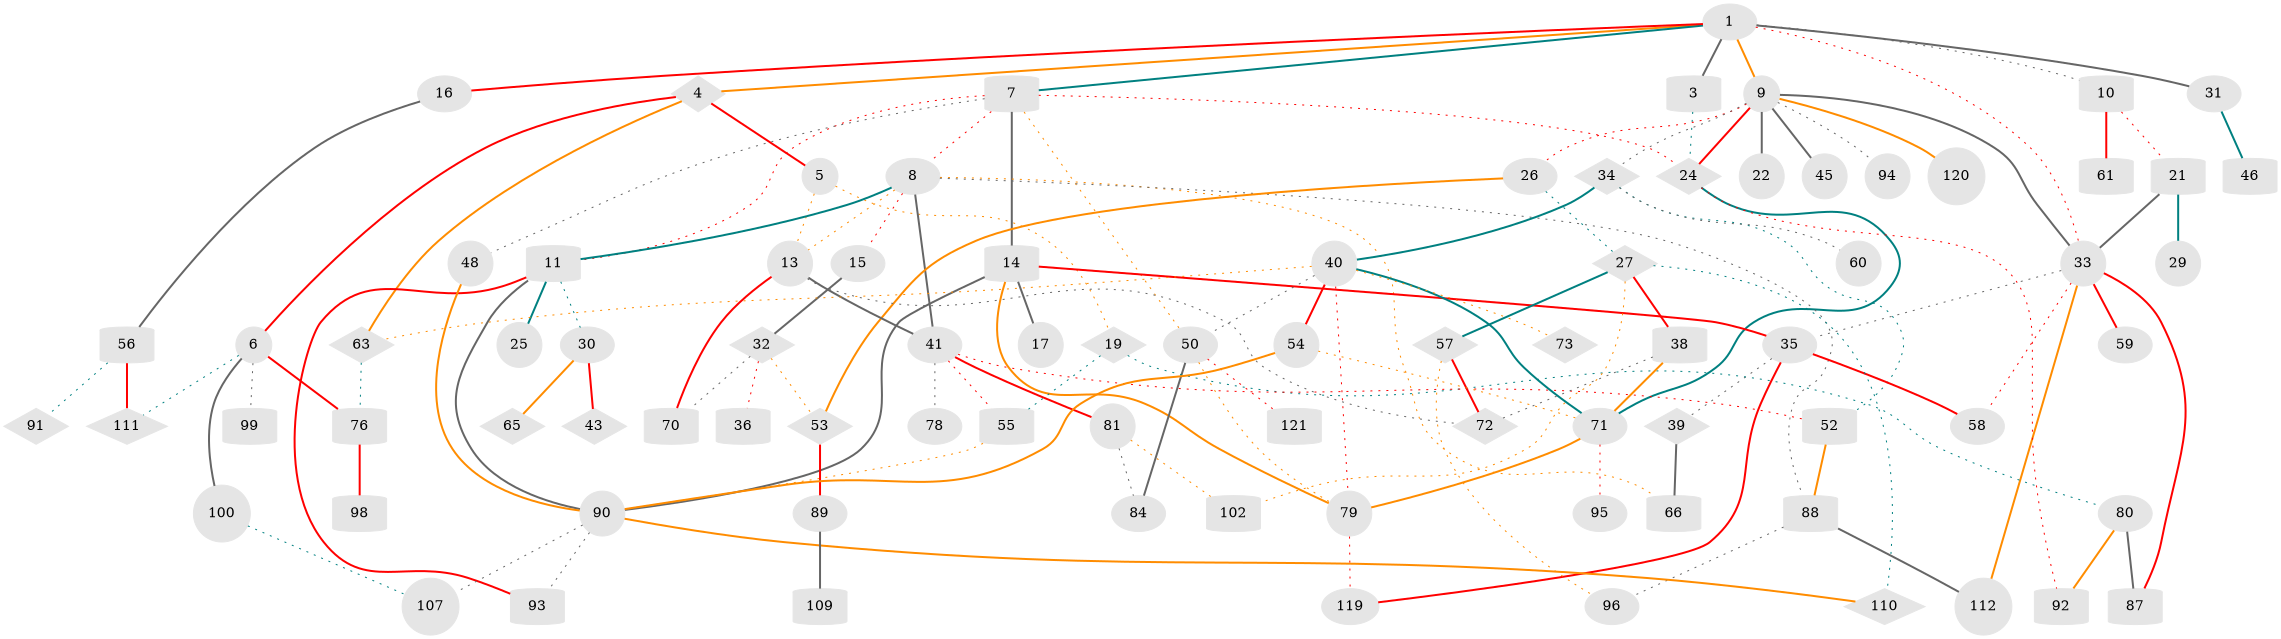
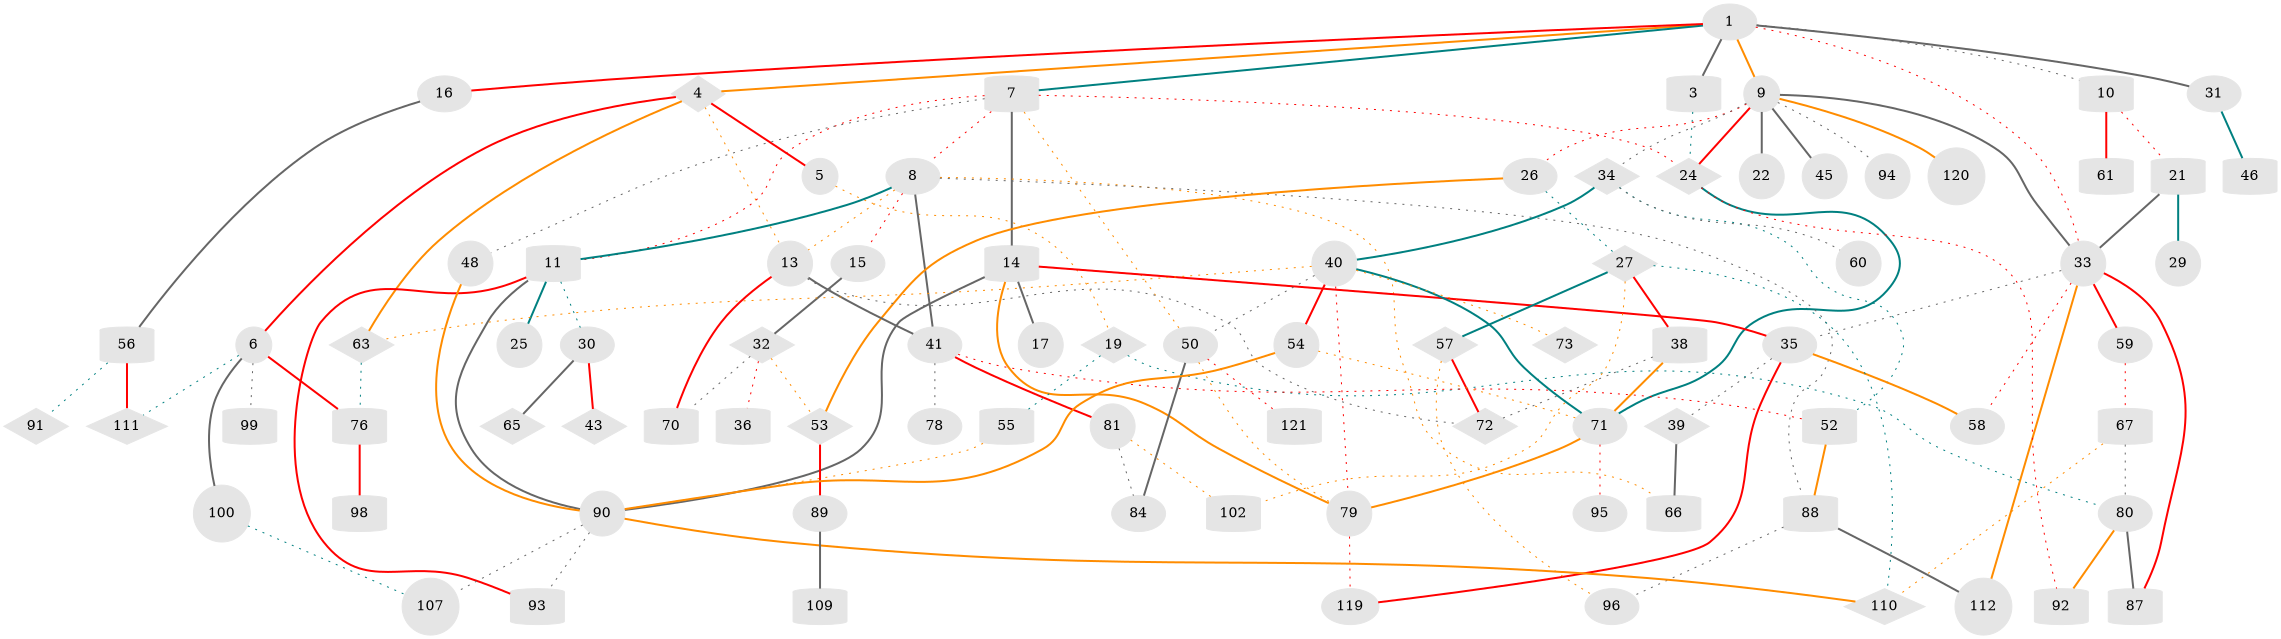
edge "5" -- "13": now "4" -- "13"
edge "35" -- "58": color red -> darkorange
edge "41" -- "55": removed
edge "30" -- "65": color darkorange -> gray40
node "67": added
